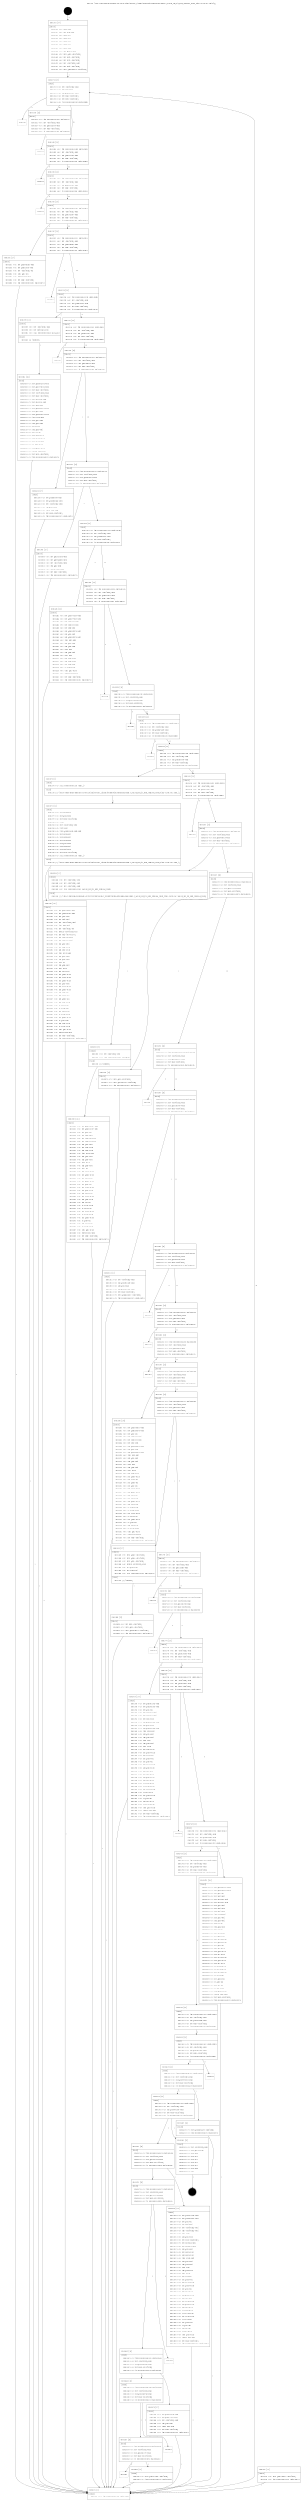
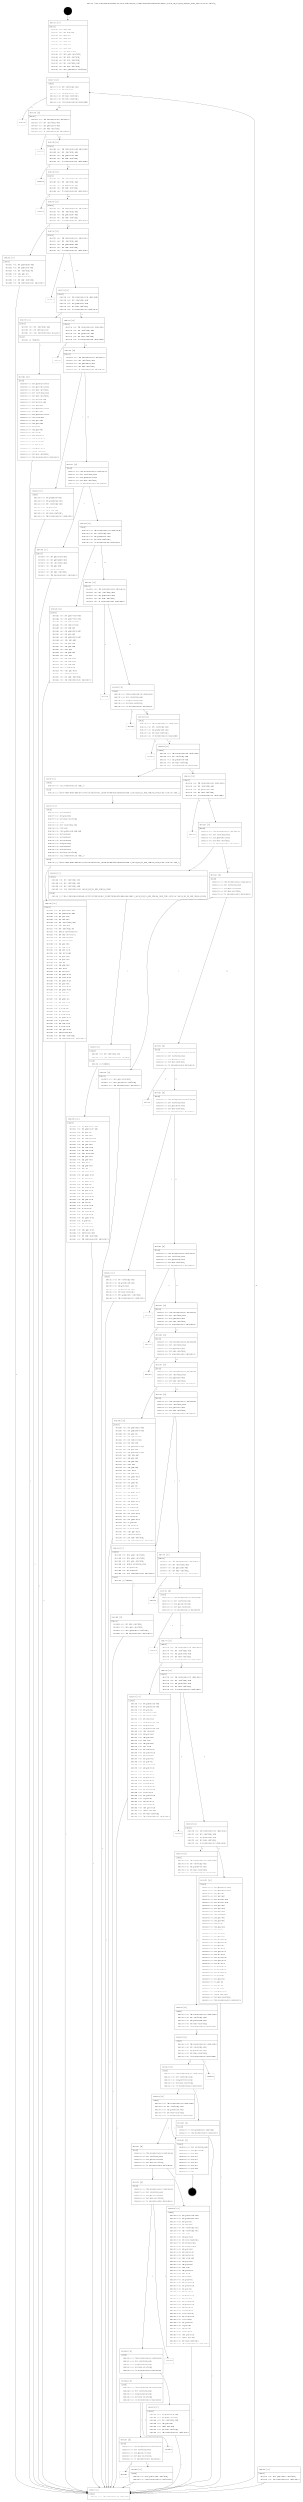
edge "0x40147f [29]" -> "0x4014b8 [28]": now "0x40149c [28]" -> "0x4014b8 [28]"
